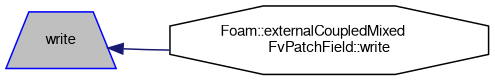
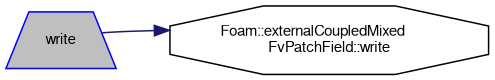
edge "Foam::externalCoupledMixed FvPatchField::write" -> "write": reversed
